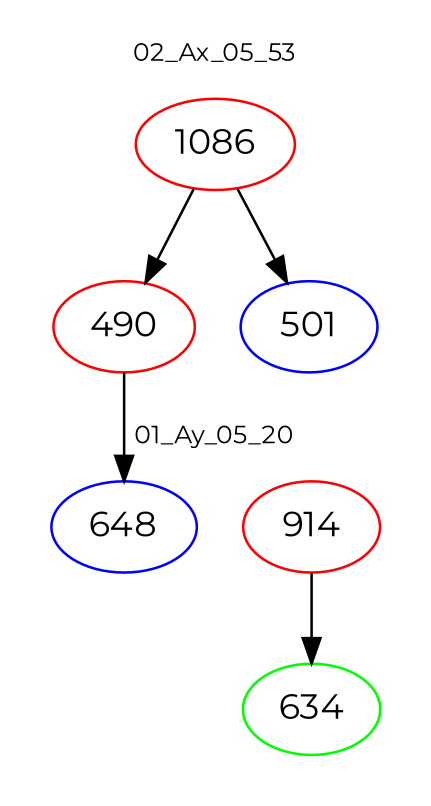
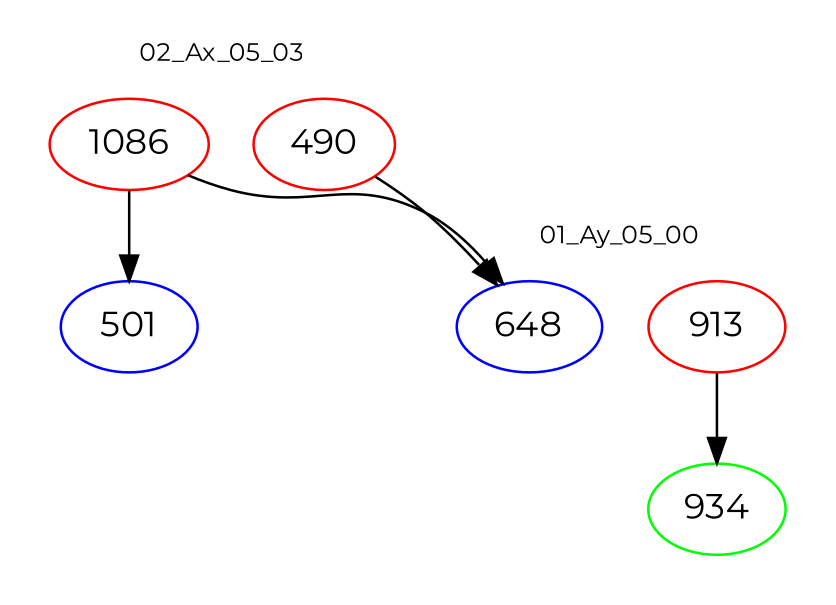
cluster "02_Ax_05_53": label "02_Ax_05_53" -> "02_Ax_05_03"
edge "1086" -> "490": now "1086" -> "648"
cluster "01_Ay_05_20": label "01_Ay_05_20" -> "01_Ay_05_00"
node "914": label "914" -> "913"
node "634": label "634" -> "934"
